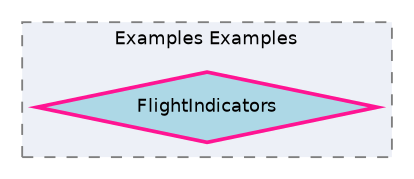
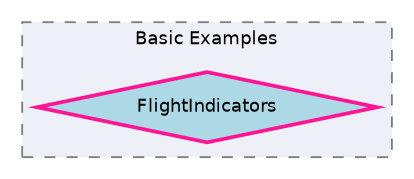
cluster "Examples Examples": label "Examples Examples" -> "Basic Examples"
